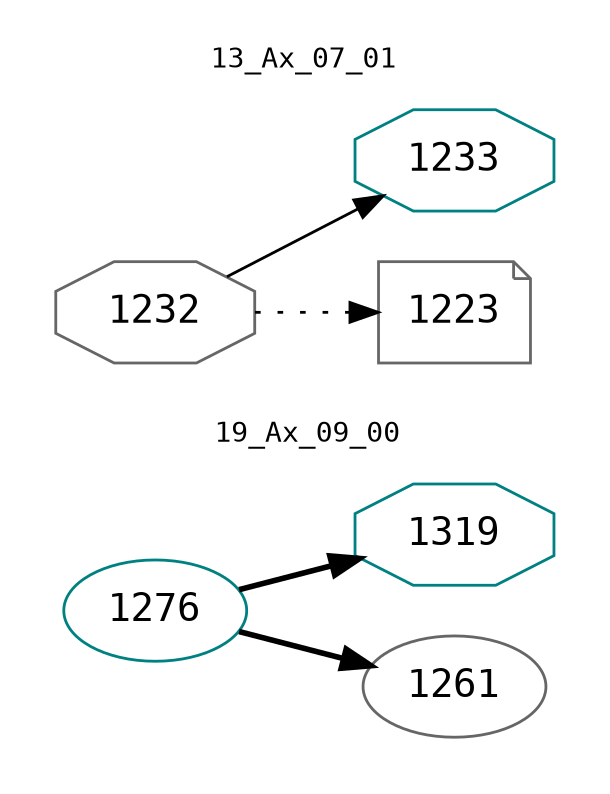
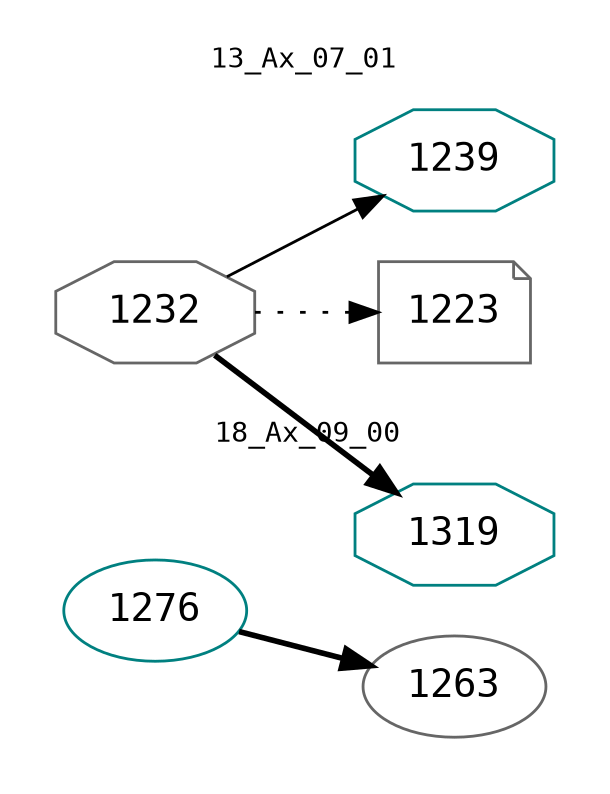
node "1233": label "1233" -> "1239"
cluster "19_Ax_09_00": label "19_Ax_09_00" -> "18_Ax_09_00"
edge "1276" -> "1319": now "1232" -> "1319"
node "1261": label "1261" -> "1263"
